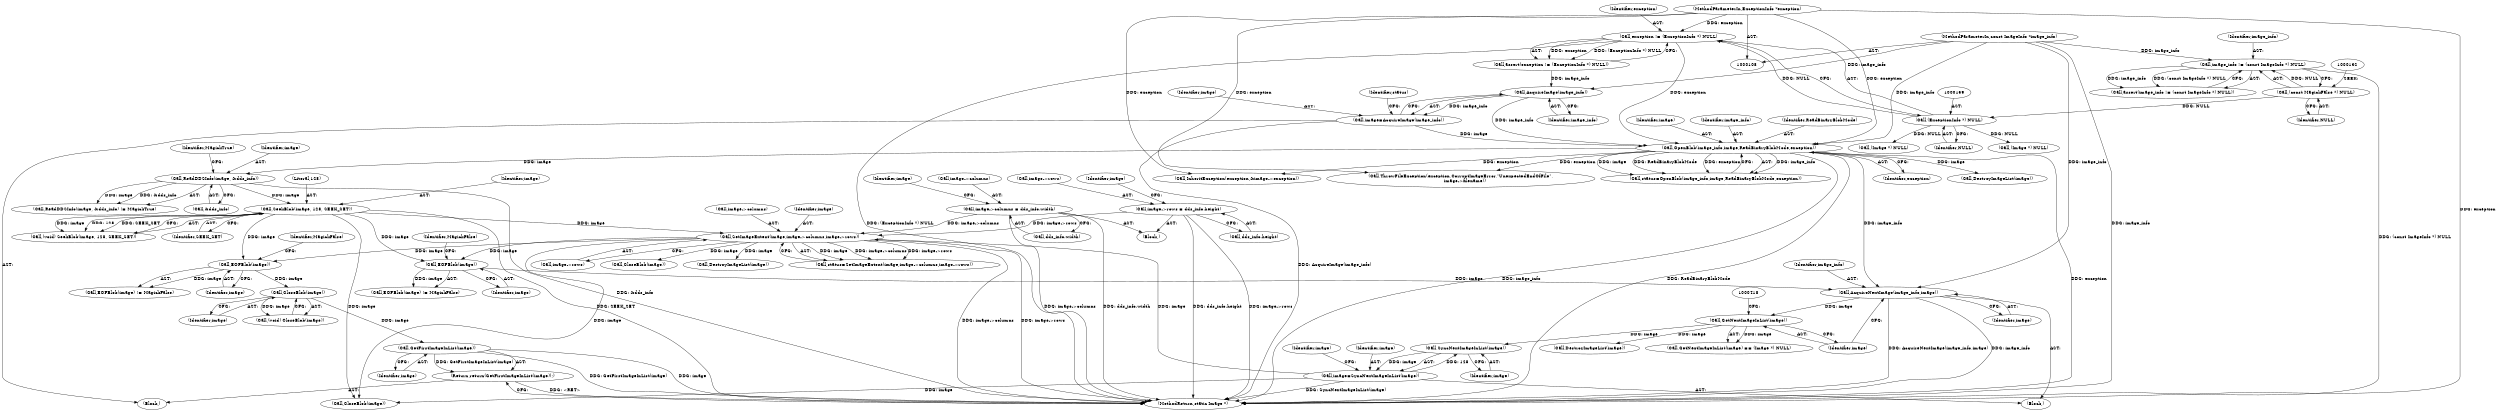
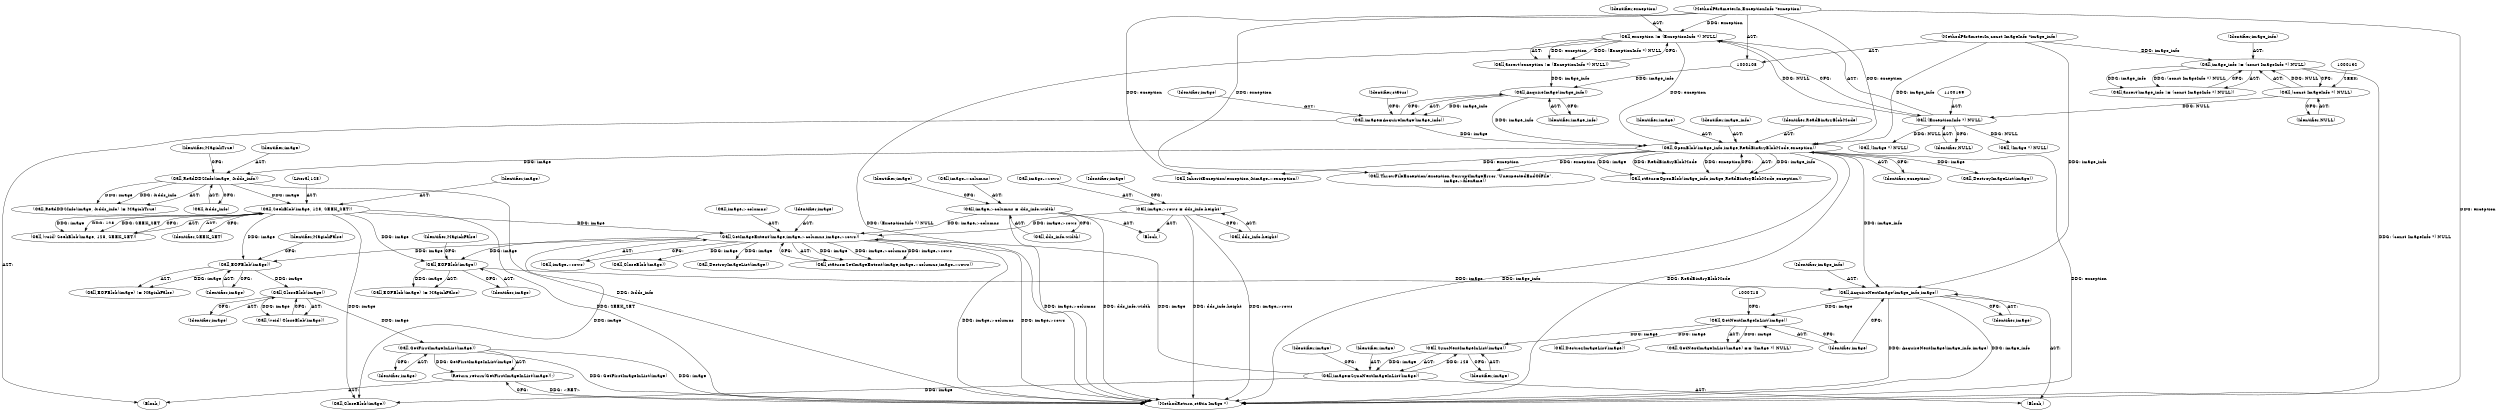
edge "(MethodParameterIn,const ImageInfo *image_info)" -> "(Call,AcquireImage(image_info))": now "1000108" -> "(Call,AcquireImage(image_info))"
node "1000159": label "1000159" -> "1100159"
node "(Call,(const MagickFalse *) NULL)": label "(Call,(const MagickFalse *) NULL)" -> "(Call,(const ImageInfo *) NULL)"
edge "(Call,image=AcquireImage(image_info))" -> "(MethodReturn,static Image *)": removed, label "DDG: AcquireImage(image_info)"
edge "(Call,image=SyncNextImageInList(image))" -> "(MethodReturn,static Image *)": removed, label "DDG: SyncNextImageInList(image)"
edge "(MethodParameterIn,const ImageInfo *image_info)" -> "(MethodReturn,static Image *)": removed, label "DDG: image_info"
